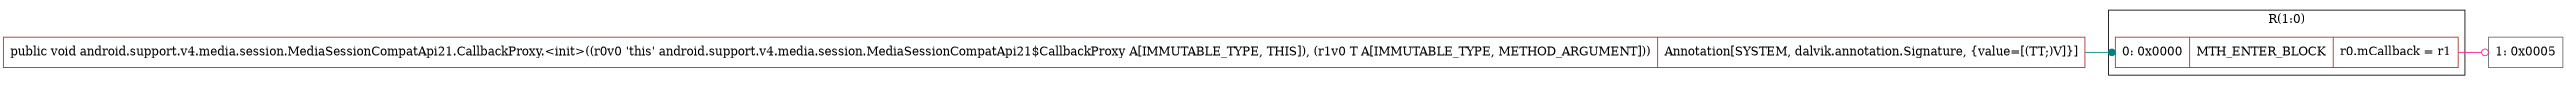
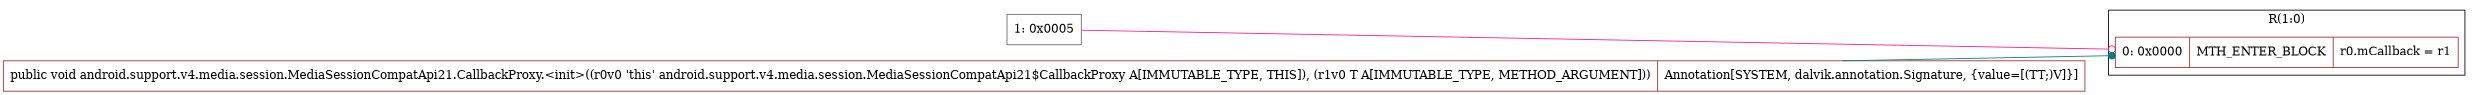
edge "0: 0x0000" -> "1: 0x0005": reversed
